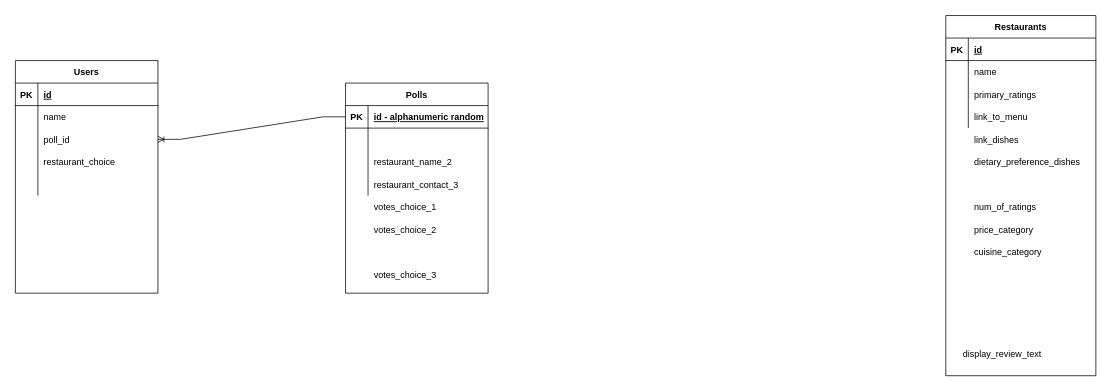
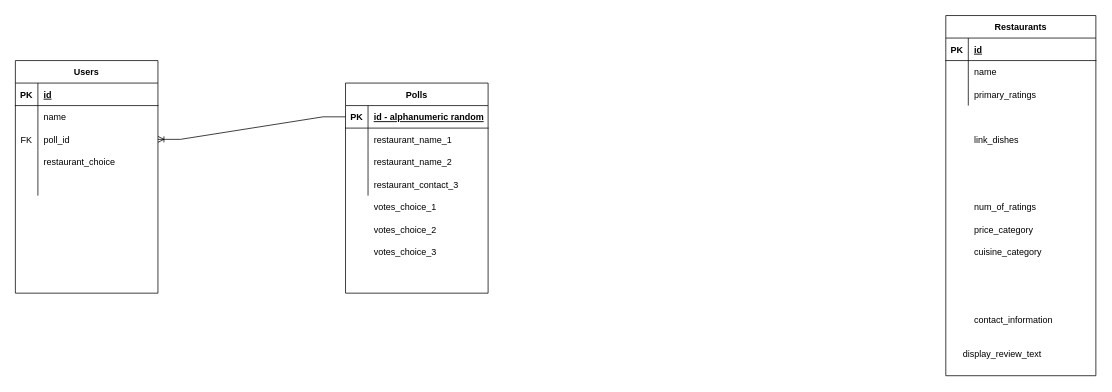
node "link_to_menu": removed
node "FK": added
node "restaurant_name_1": added
node "dietary_preference_dishes": removed
node "votes_choice_3": moved (424, 274) -> (424, 252)
node "contact_information": added
